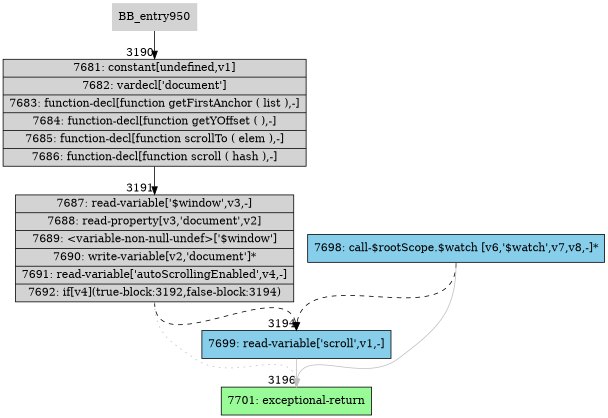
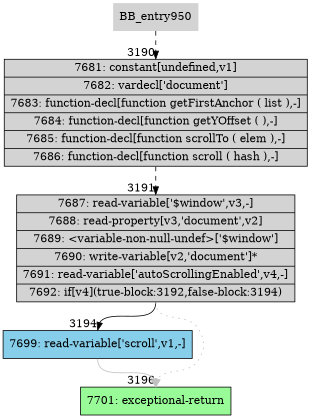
edge "BB_entry950" -> "7681: constant[undefined,v1]": style solid -> dashed
edge "7681: constant[undefined,v1]" -> "7687: read-variable['$window',v3,-]": style solid -> dashed
node "7698: call-$rootScope.$watch [v6,'$watch',v7,v8,-]*": removed
edge "7687: read-variable['$window',v3,-]" -> "7699: read-variable['scroll',v1,-]": style dashed -> solid
